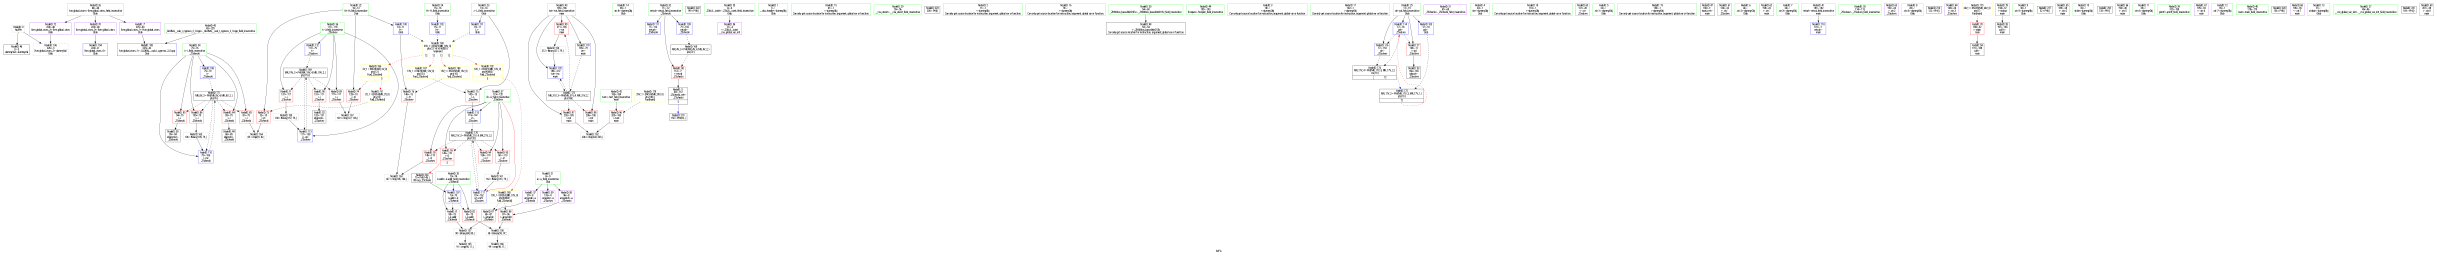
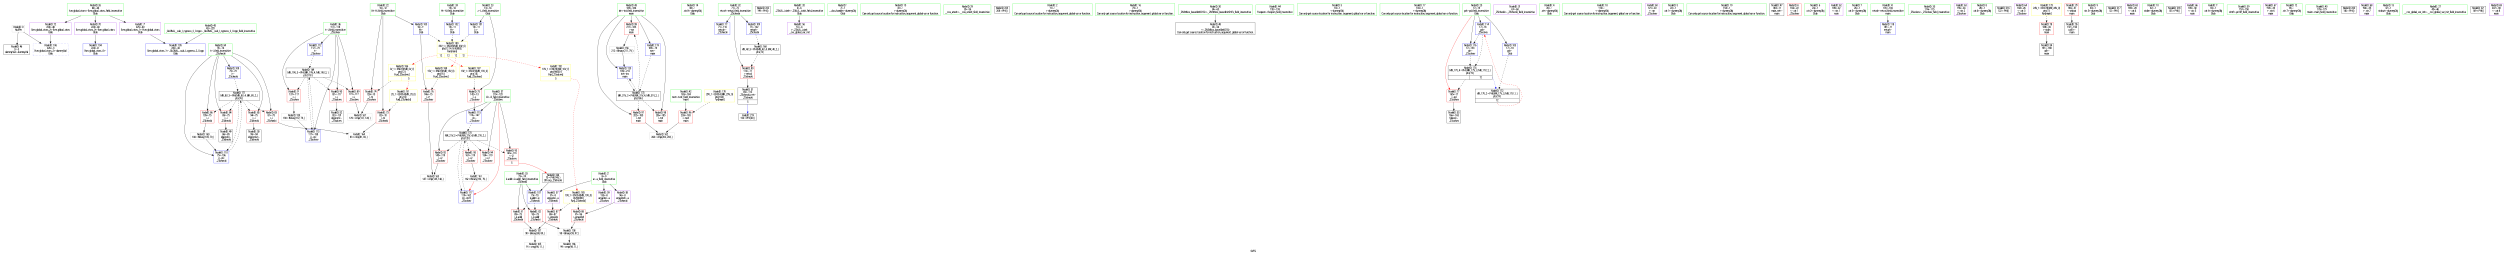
edge "NodeID: 25" -> "NodeID: 77": color black -> red
edge "NodeID: 114" -> "NodeID: 77": now "NodeID: 174" -> "NodeID: 77"
edge "NodeID: 37" -> "NodeID: 95": removed
edge "NodeID: 161" -> "NodeID: 117": color black -> red
